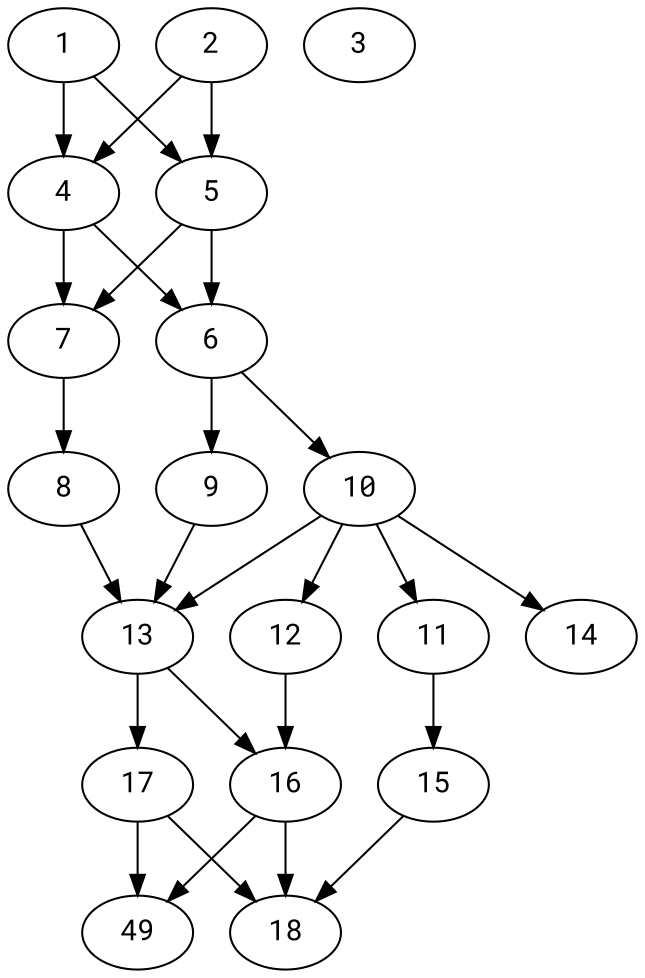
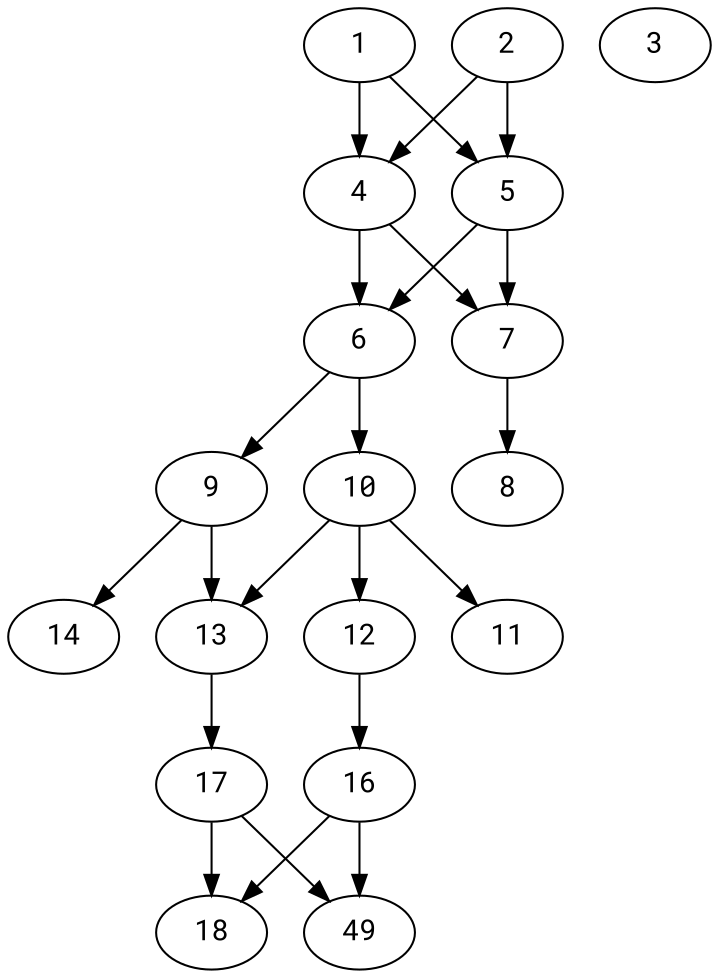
edge "8" -> "13": removed
edge "10" -> "14": now "9" -> "14"
edge "13" -> "16": removed
node "15": removed
